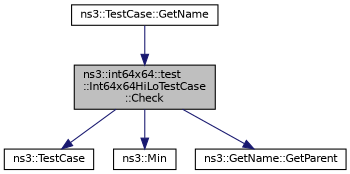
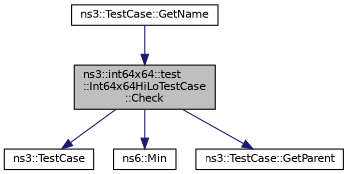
node "ns3::Min": label "ns3::Min" -> "ns6::Min"
node "ns3::GetName::GetParent": label "ns3::GetName::GetParent" -> "ns3::TestCase::GetParent"
